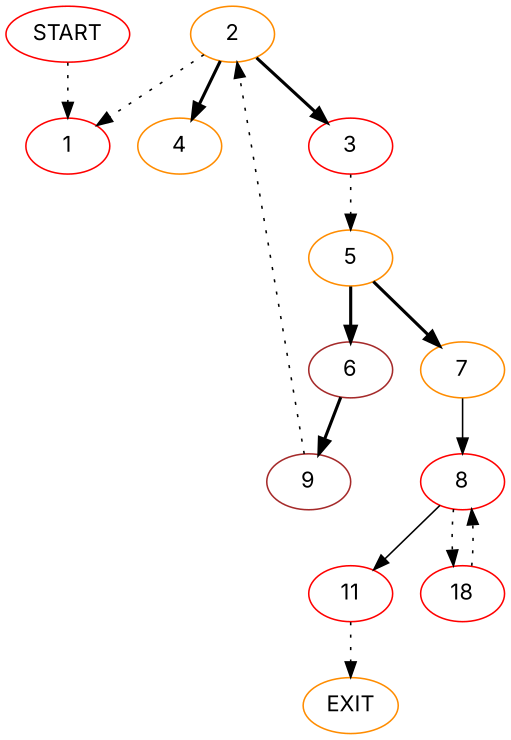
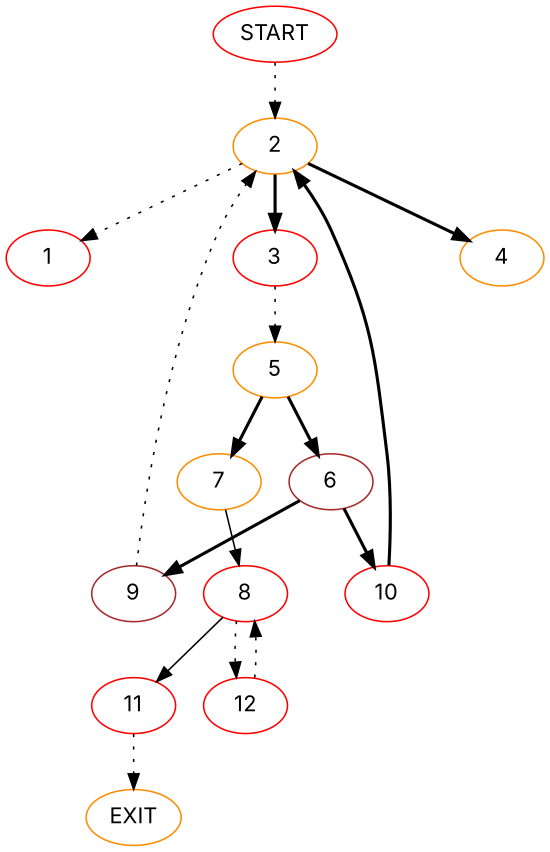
edge "START" -> "1": now "START" -> "2"
node "10": added
node "18": label "18" -> "12"
